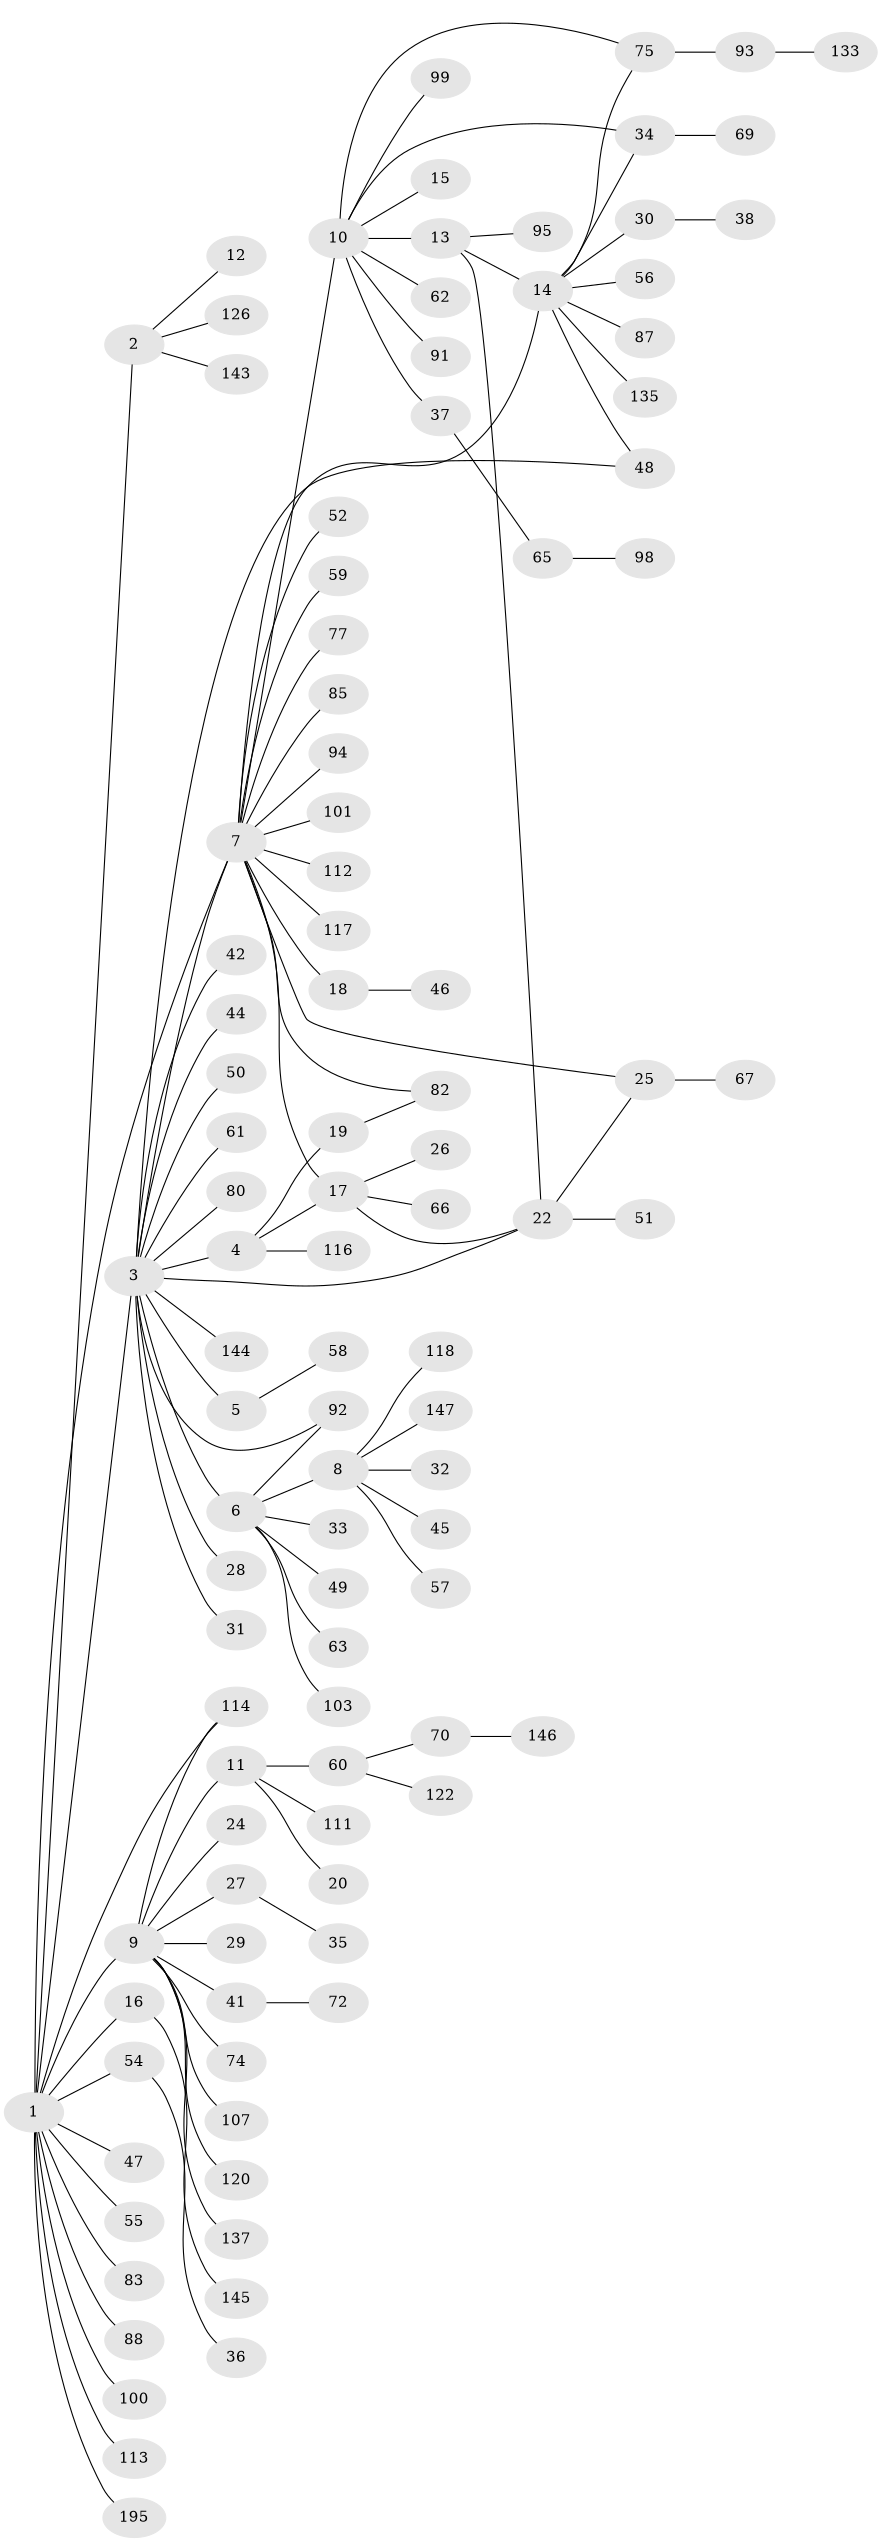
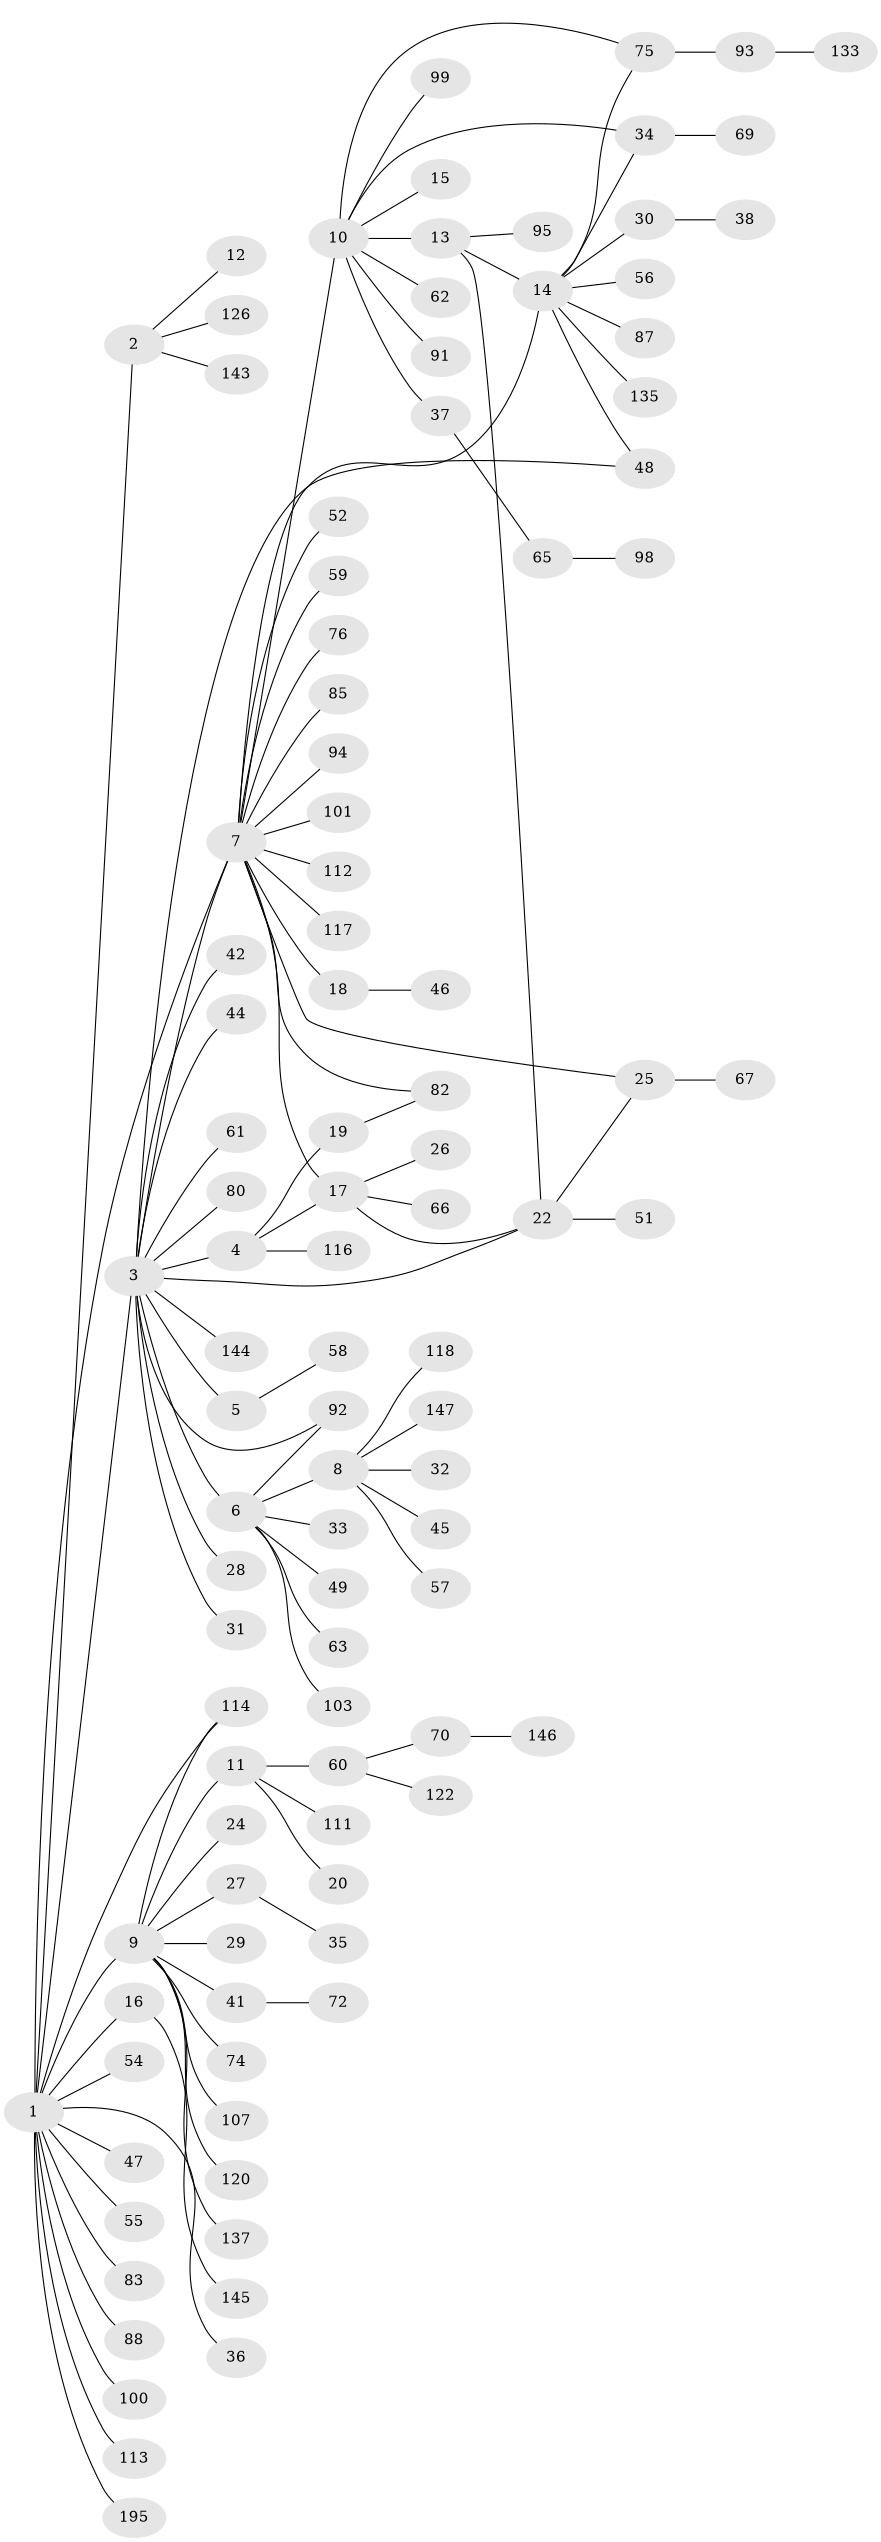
node "77": label "77" -> "76"
node "50": removed
edge "54" -- "36": now "1" -- "36"
